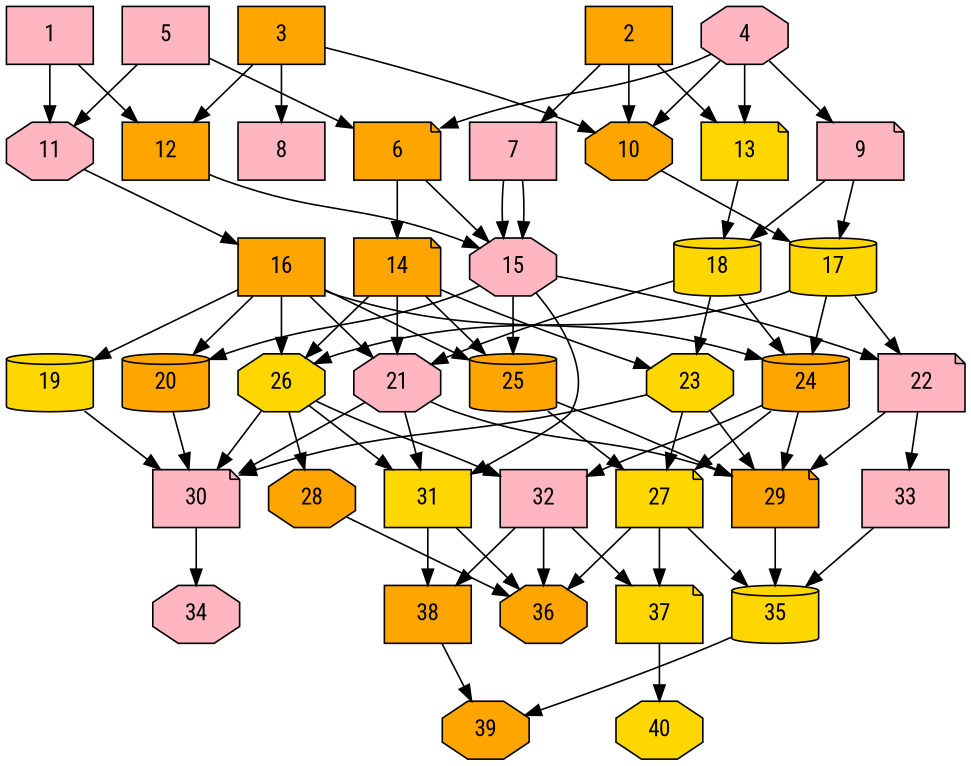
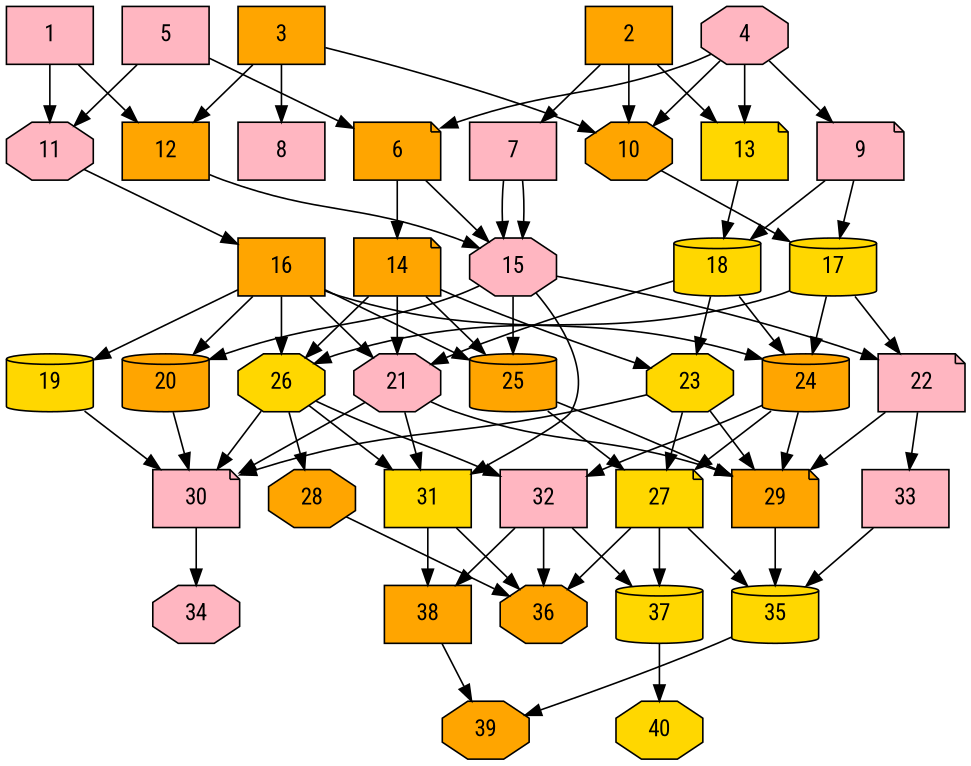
node "37": shape note -> cylinder
